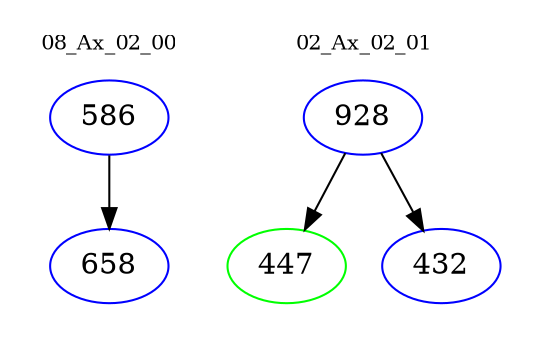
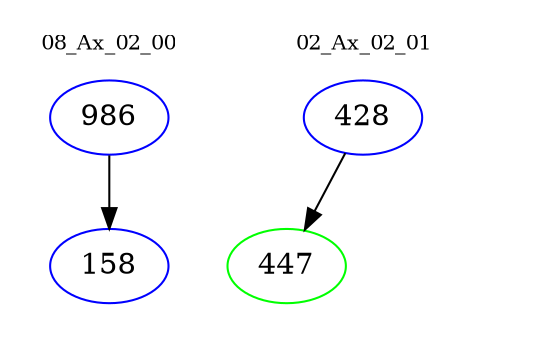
node "586": label "586" -> "986"
node "928": label "928" -> "428"
node "658": label "658" -> "158"
node "432": removed
